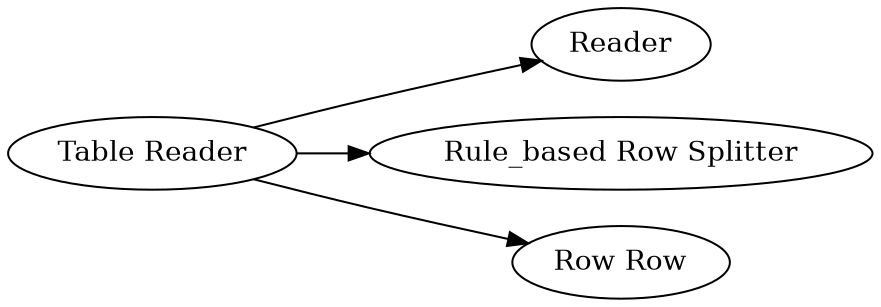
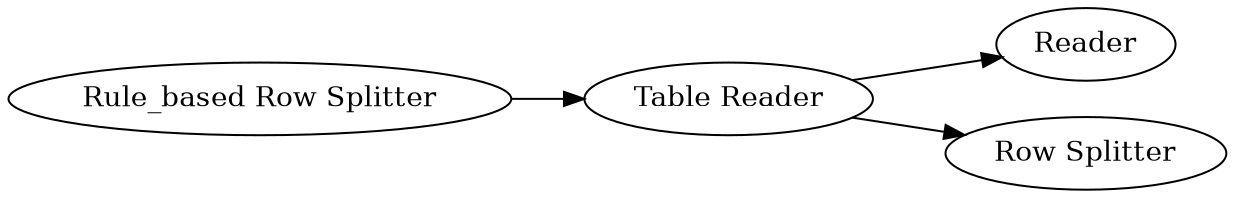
edge "Table Reader" -> "Rule_based Row Splitter": reversed
node "Row Row": label "Row Row" -> "Row Splitter"
